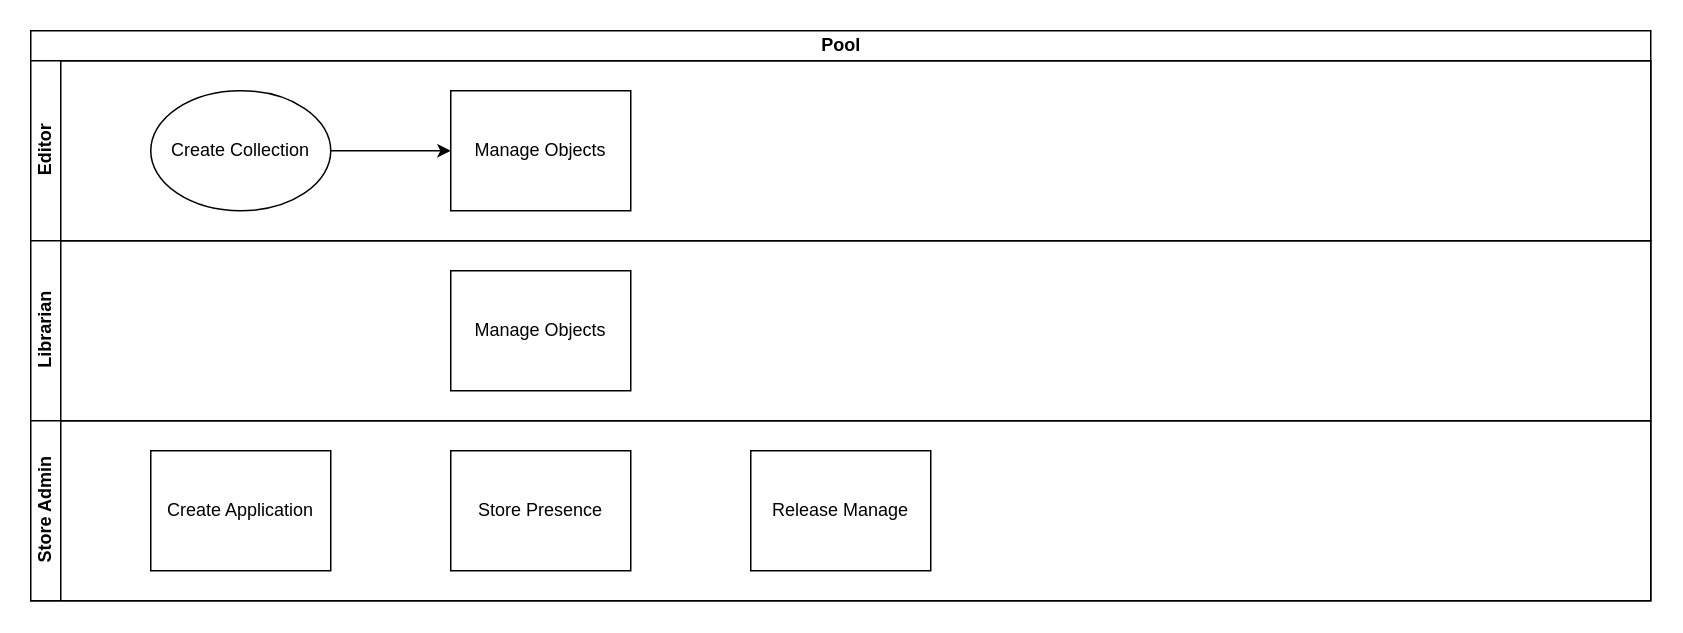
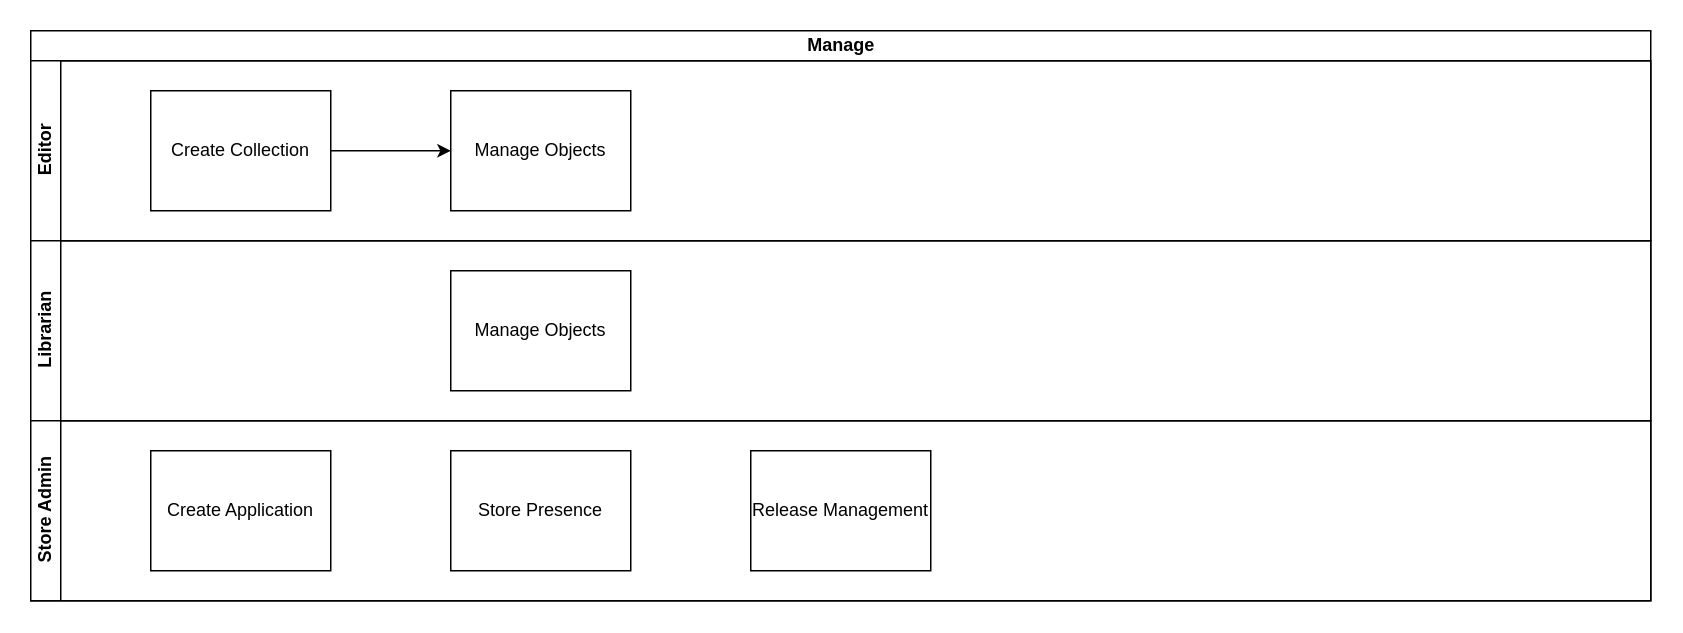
node "Pool": label "Pool" -> "Manage"
node "Create Collection": shape ellipse -> rectangle
node "Release Manage": label "Release Manage" -> "Release Management"
